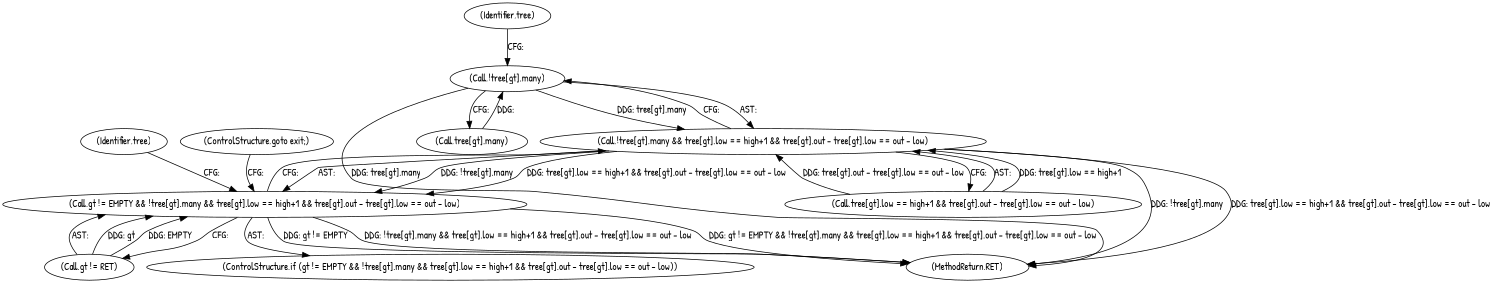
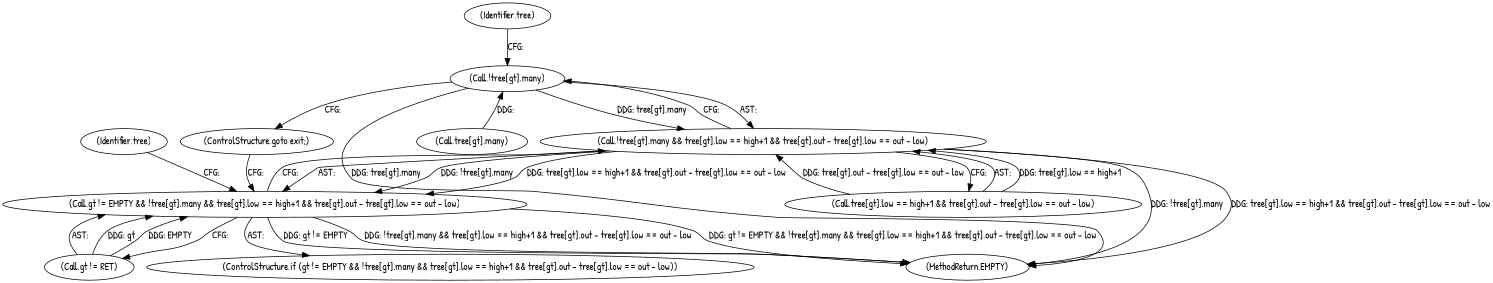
edge "(Call,!tree[gt].many)" -> "(Call,tree[gt].many)": now "(Call,!tree[gt].many)" -> "(ControlStructure,goto exit;)"
node "(MethodReturn,RET)": label "(MethodReturn,RET)" -> "(MethodReturn,EMPTY)"
